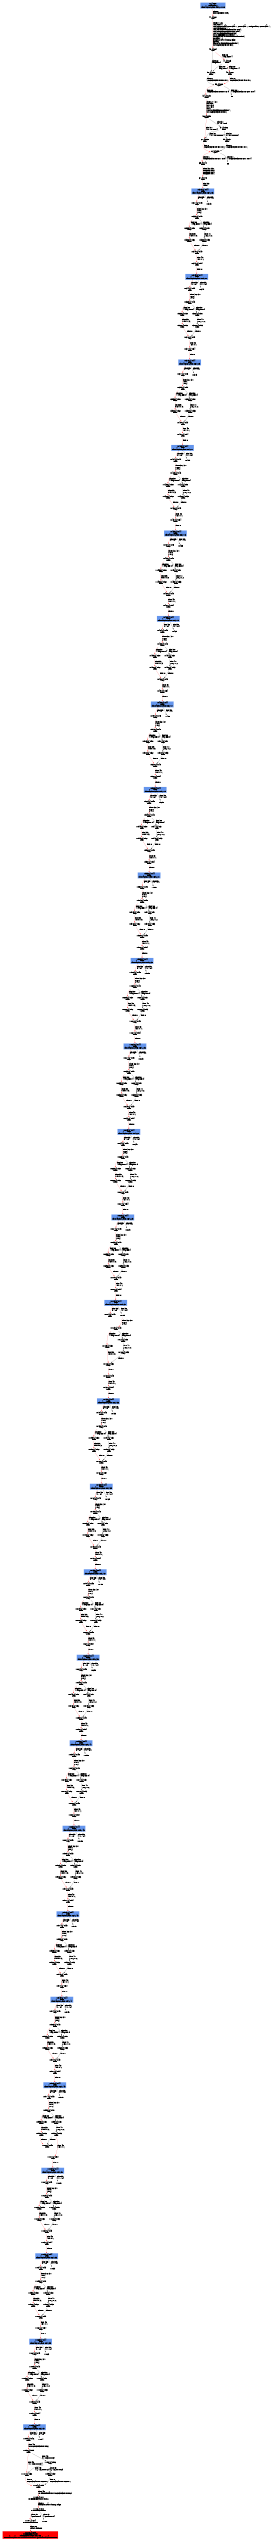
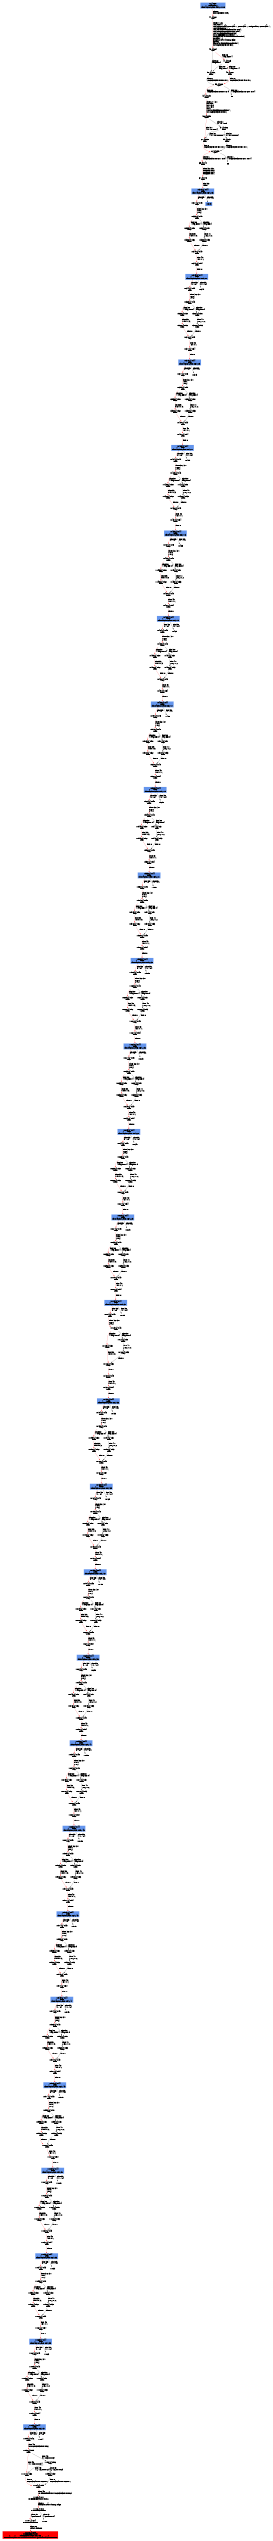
node "10315": fillcolor white -> cornflowerblue
edge "10705" -> "10723 @ N48 main": now "10704 @ N45 main" -> "10723 @ N48 main"
edge "10998 @ N53 main" -> "11001 @ N54 main": now "11000 @ N49 main" -> "11001 @ N54 main"
